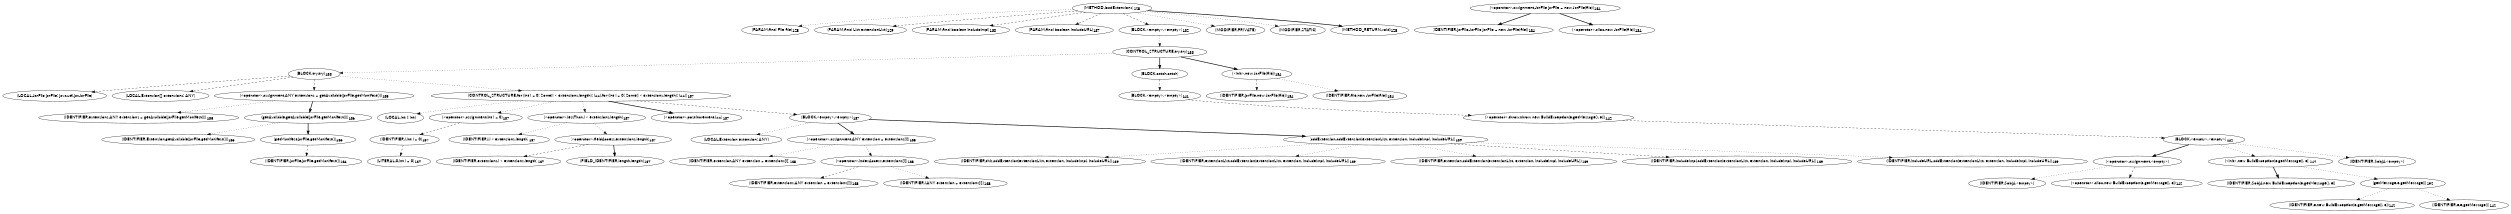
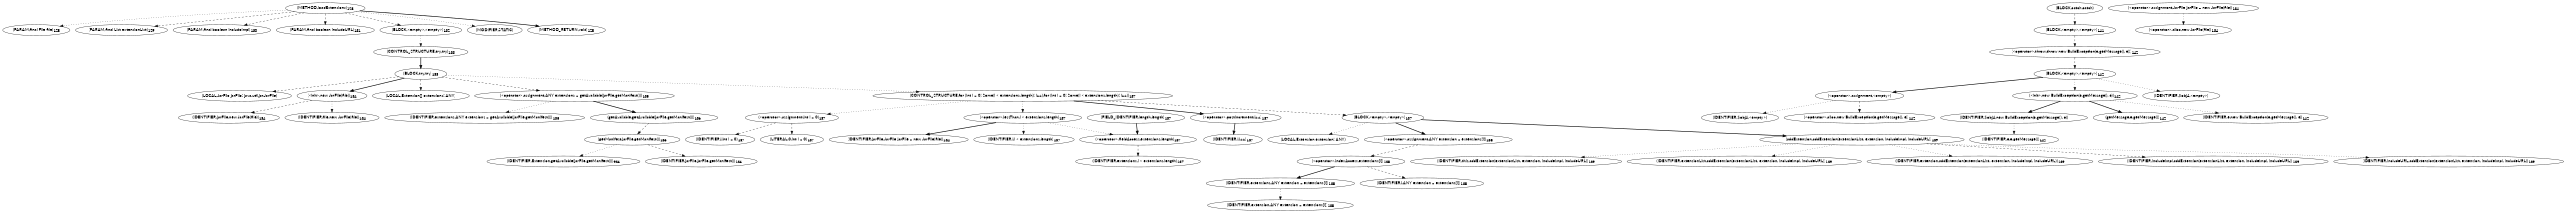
edge "(<operator>.assignment,JarFile jarFile = new JarFile(file))" -> "(IDENTIFIER,jarFile,JarFile jarFile = new JarFile(file))": now "(<operator>.lessThan,i < extensions.length)" -> "(IDENTIFIER,jarFile,JarFile jarFile = new JarFile(file))"
edge "(<operator>.assignment,JarFile jarFile = new JarFile(file))" -> "(<operator>.alloc,new JarFile(file))": style bold -> dotted
node "(PARAM,final boolean includeURL)": text "137" -> "131"
node "(MODIFIER,PRIVATE)": removed
edge "(CONTROL_STRUCTURE,try,try)" -> "(BLOCK,catch,catch)": removed
edge "(CONTROL_STRUCTURE,try,try)" -> "(BLOCK,try,try)": style dotted -> bold
edge "(CONTROL_STRUCTURE,try,try)" -> "(<init>,new JarFile(file))": now "(BLOCK,try,try)" -> "(<init>,new JarFile(file))"
node "(LOCAL,int i: int)": removed
edge "(getAvailable,getAvailable(jarFile.getManifest()))" -> "(getManifest,jarFile.getManifest())": style bold -> dashed
edge "(getAvailable,getAvailable(jarFile.getManifest()))" -> "(IDENTIFIER,Extension,getAvailable(jarFile.getManifest()))": now "(getManifest,jarFile.getManifest())" -> "(IDENTIFIER,Extension,getAvailable(jarFile.getManifest()))"
node "(IDENTIFIER,Extension,getAvailable(jarFile.getManifest()))": text "136" -> "936"
node "(IDENTIFIER,i,i++)": added
edge "(IDENTIFIER,i,int i = 0)" -> "(LITERAL,0,int i = 0)": now "(<operator>.assignment,int i = 0)" -> "(LITERAL,0,int i = 0)"
edge "(<operator>.fieldAccess,extensions.length)" -> "(FIELD_IDENTIFIER,length,length)": reversed
edge "(<operator>.assignment,ANY extension = extensions[i])" -> "(<operator>.indexAccess,extensions[i])": style dotted -> dashed
edge "(<operator>.assignment,ANY extension = extensions[i])" -> "(IDENTIFIER,extension,ANY extension = extensions[i])": now "(IDENTIFIER,extensions,ANY extension = extensions[i])" -> "(IDENTIFIER,extension,ANY extension = extensions[i])"
edge "(<operator>.indexAccess,extensions[i])" -> "(IDENTIFIER,extensions,ANY extension = extensions[i])": style dashed -> bold
edge "(<operator>.indexAccess,extensions[i])" -> "(IDENTIFIER,i,ANY extension = extensions[i])": style dotted -> dashed
edge "(<init>,new BuildException(e.getMessage(), e))" -> "(getMessage,e.getMessage())": style dotted -> bold
node "(getMessage,e.getMessage())": text "192" -> "142"
edge "(getMessage,e.getMessage())" -> "(IDENTIFIER,e,new BuildException(e.getMessage(), e))": now "(<init>,new BuildException(e.getMessage(), e))" -> "(IDENTIFIER,e,new BuildException(e.getMessage(), e))"
edge "(getMessage,e.getMessage())" -> "(IDENTIFIER,e,e.getMessage())": now "(IDENTIFIER,$obj4,new BuildException(e.getMessage(), e))" -> "(IDENTIFIER,e,e.getMessage())"
